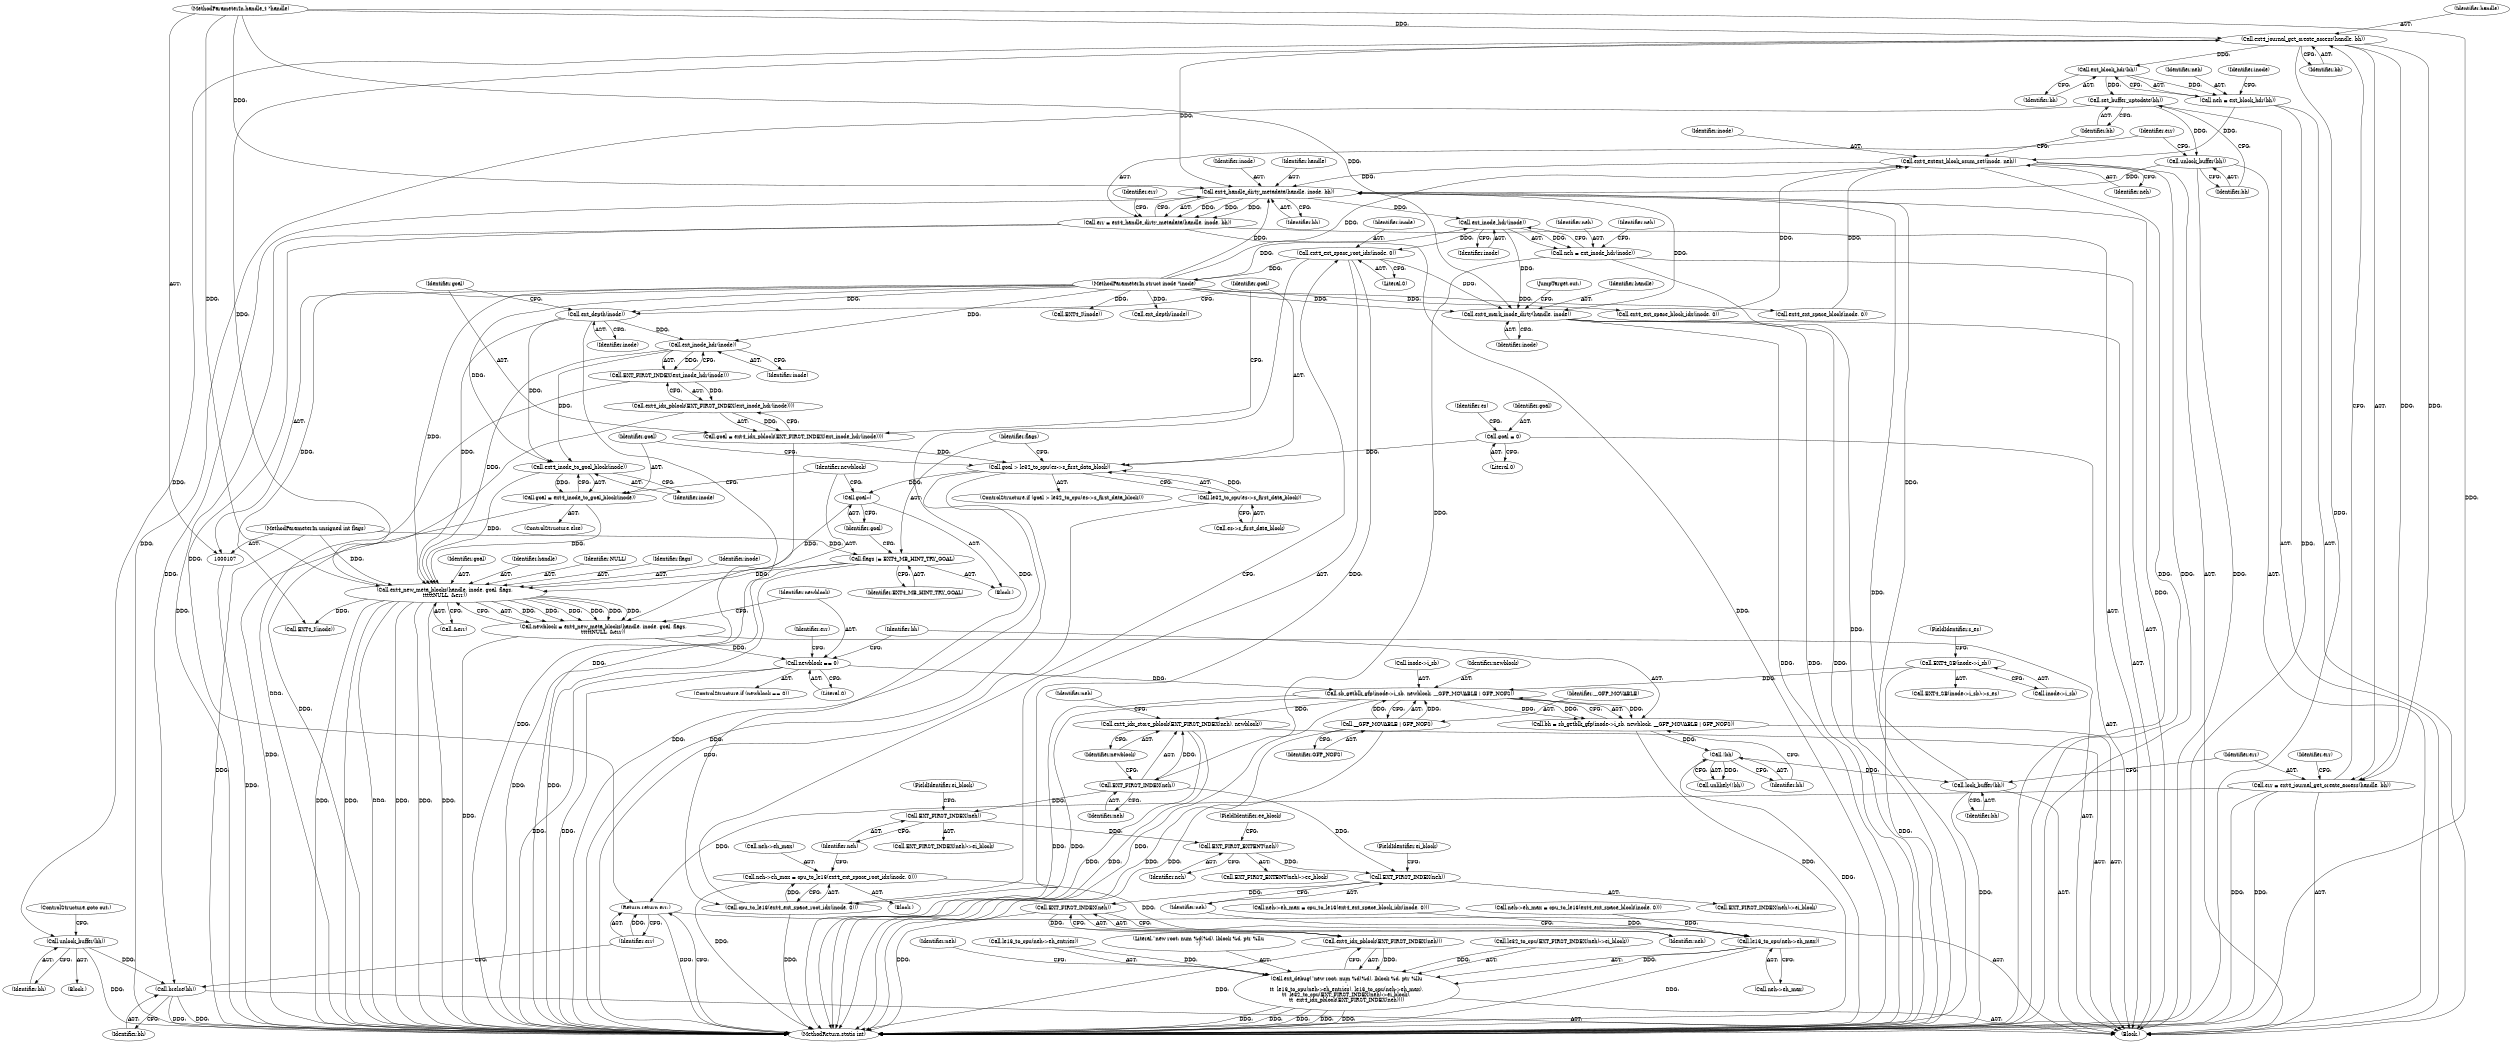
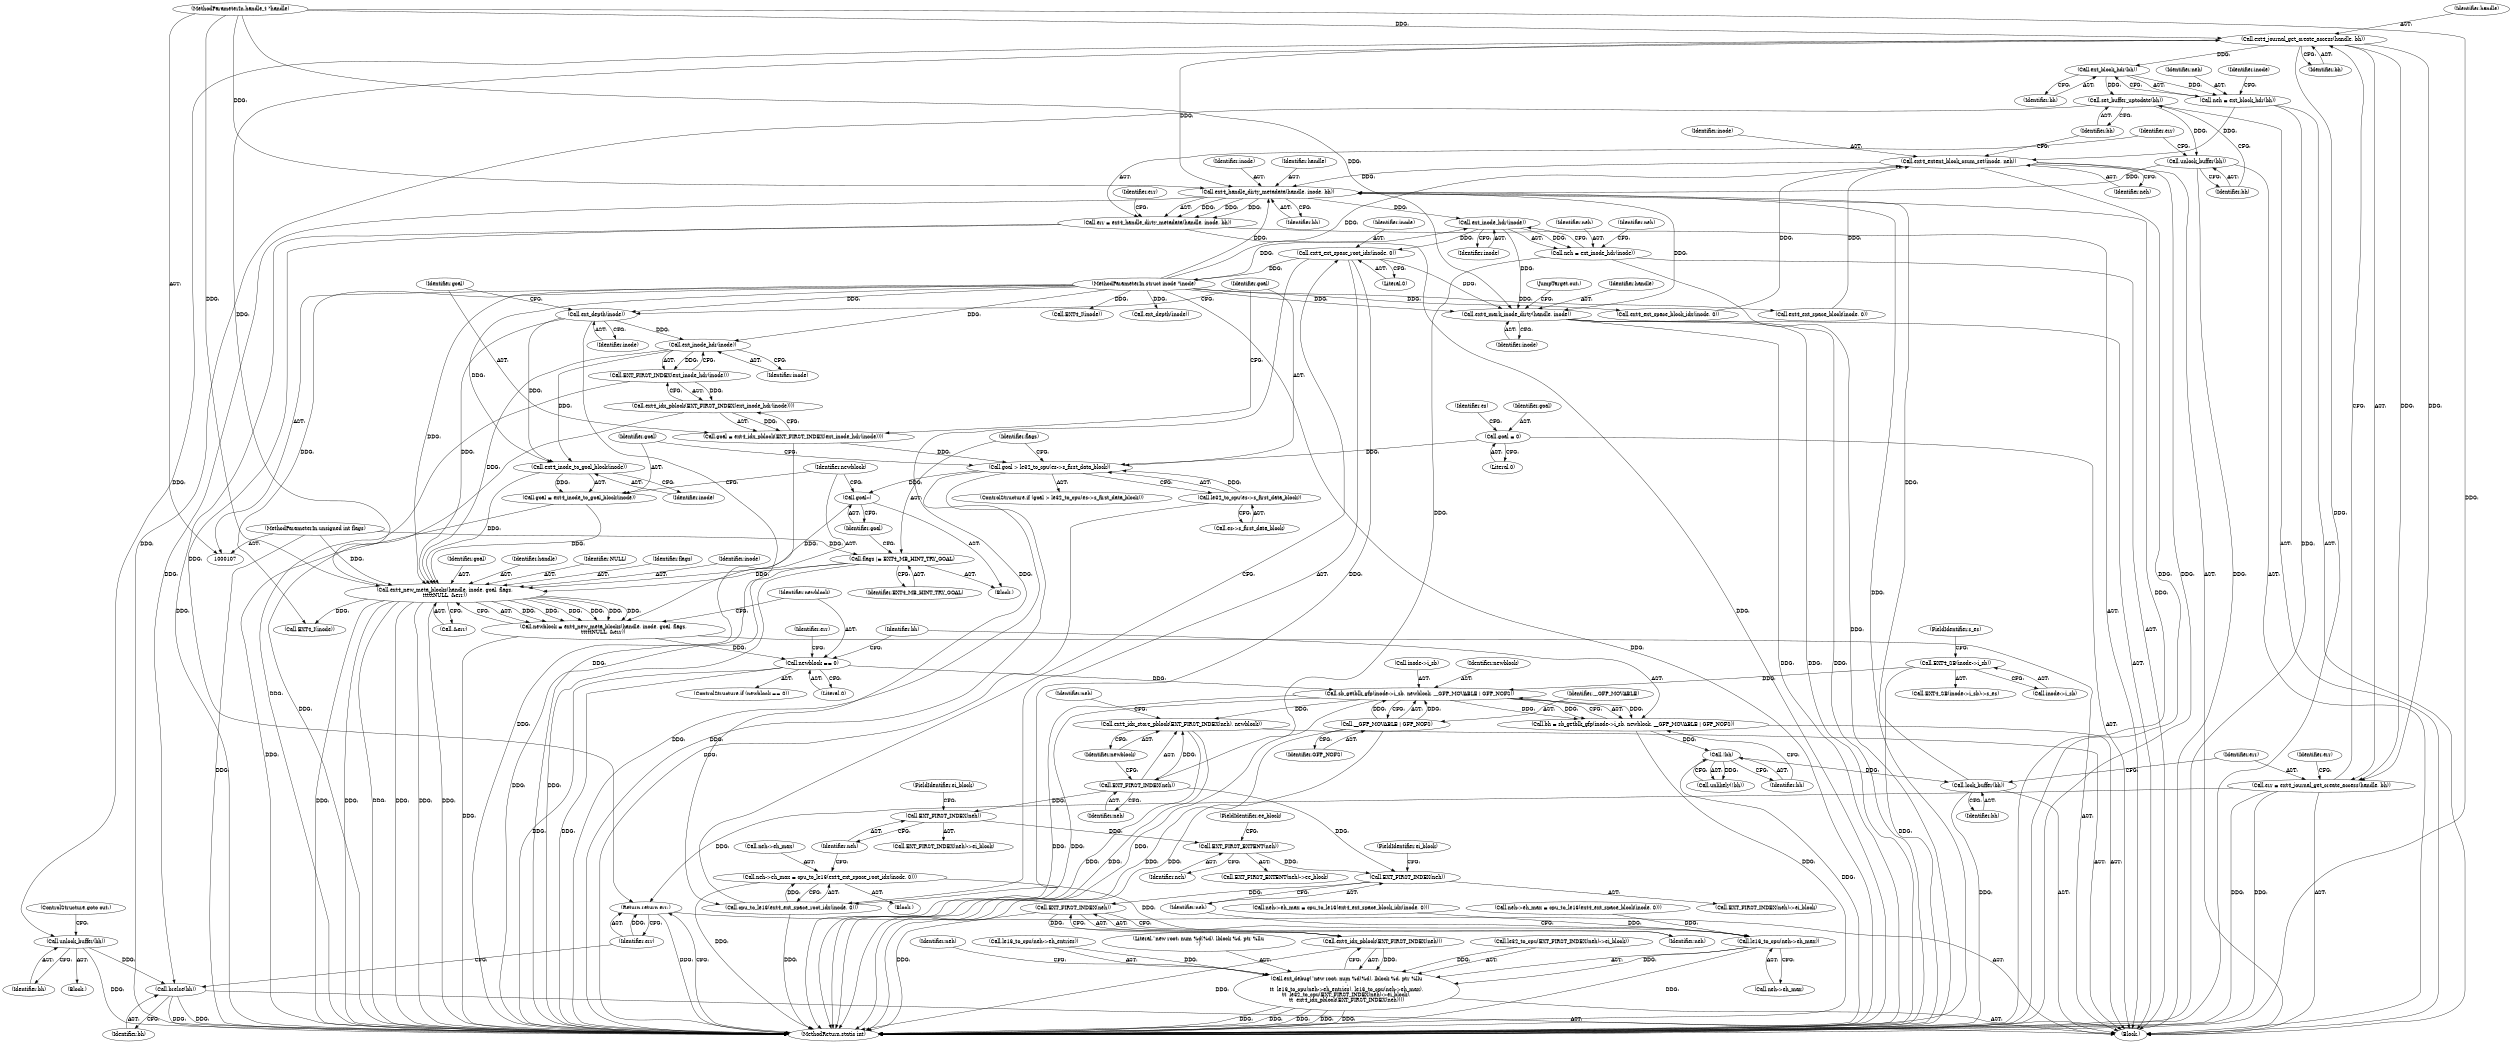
edge "(Call,err = ext4_handle_dirty_metadata(handle, inode, bh))" -> "(Call,ext4_handle_dirty_metadata(handle, inode, bh))": removed, label "CFG:"
edge "(Call,goal = ext4_inode_to_goal_block(inode))" -> "(Call,ext4_inode_to_goal_block(inode))": removed, label "CFG:"
node "(ControlStructure,else)": removed
edge "1000107" -> "(MethodReturn,static int)": now "(MethodParameterIn,struct inode *inode)" -> "(MethodReturn,static int)"
